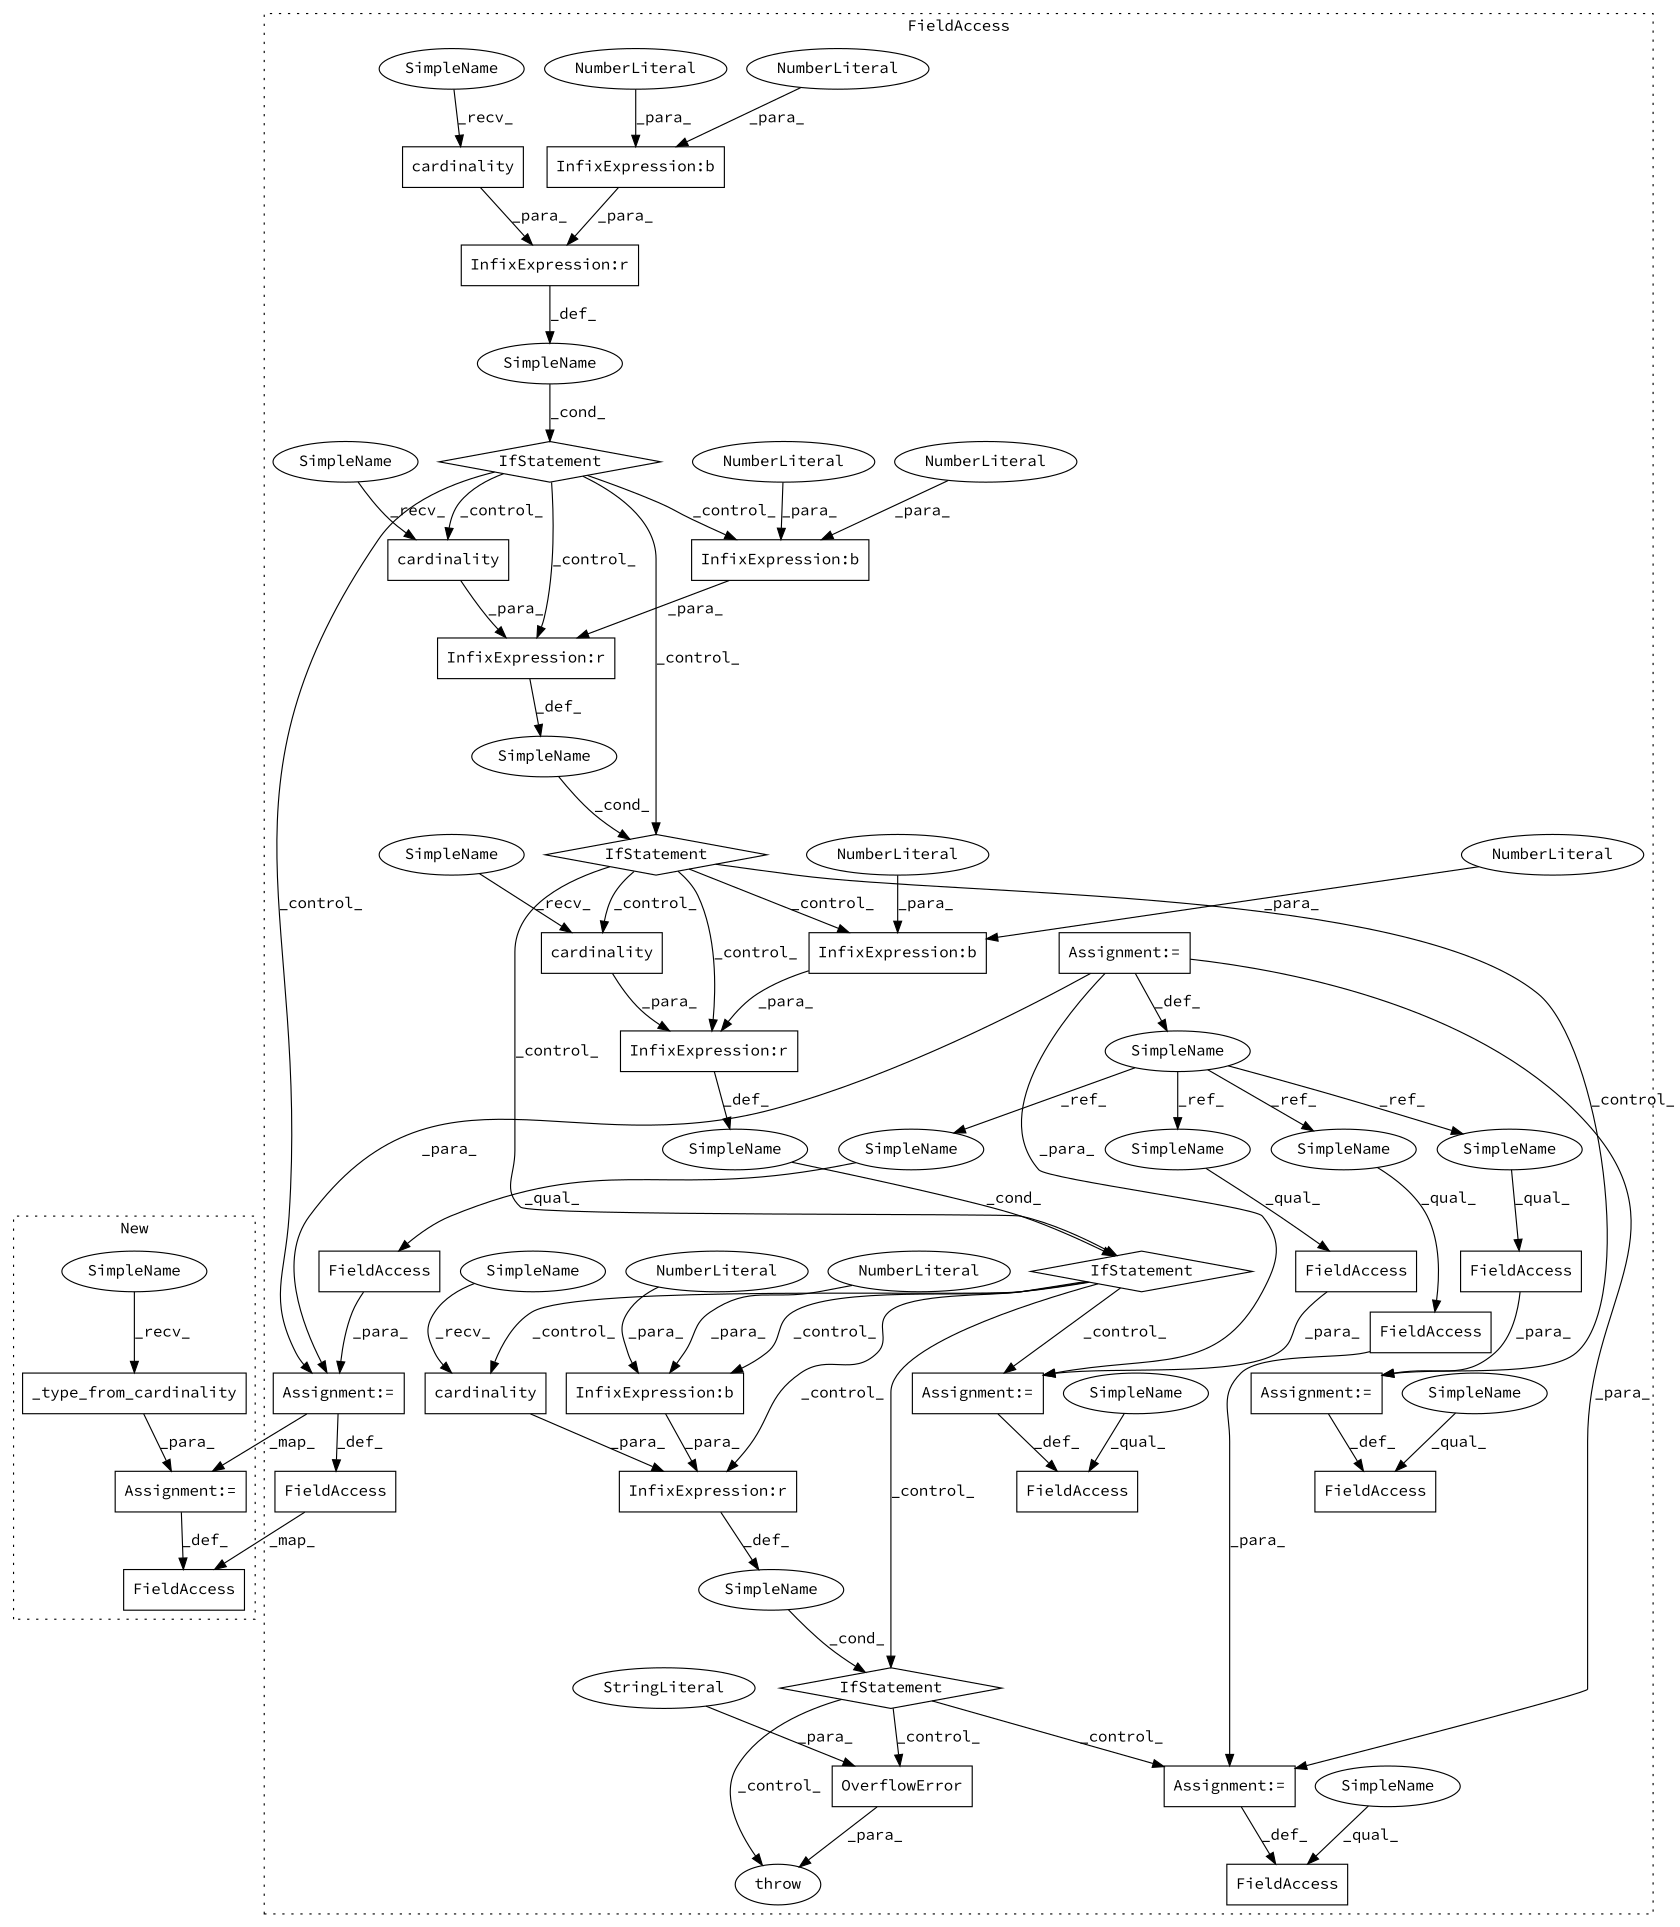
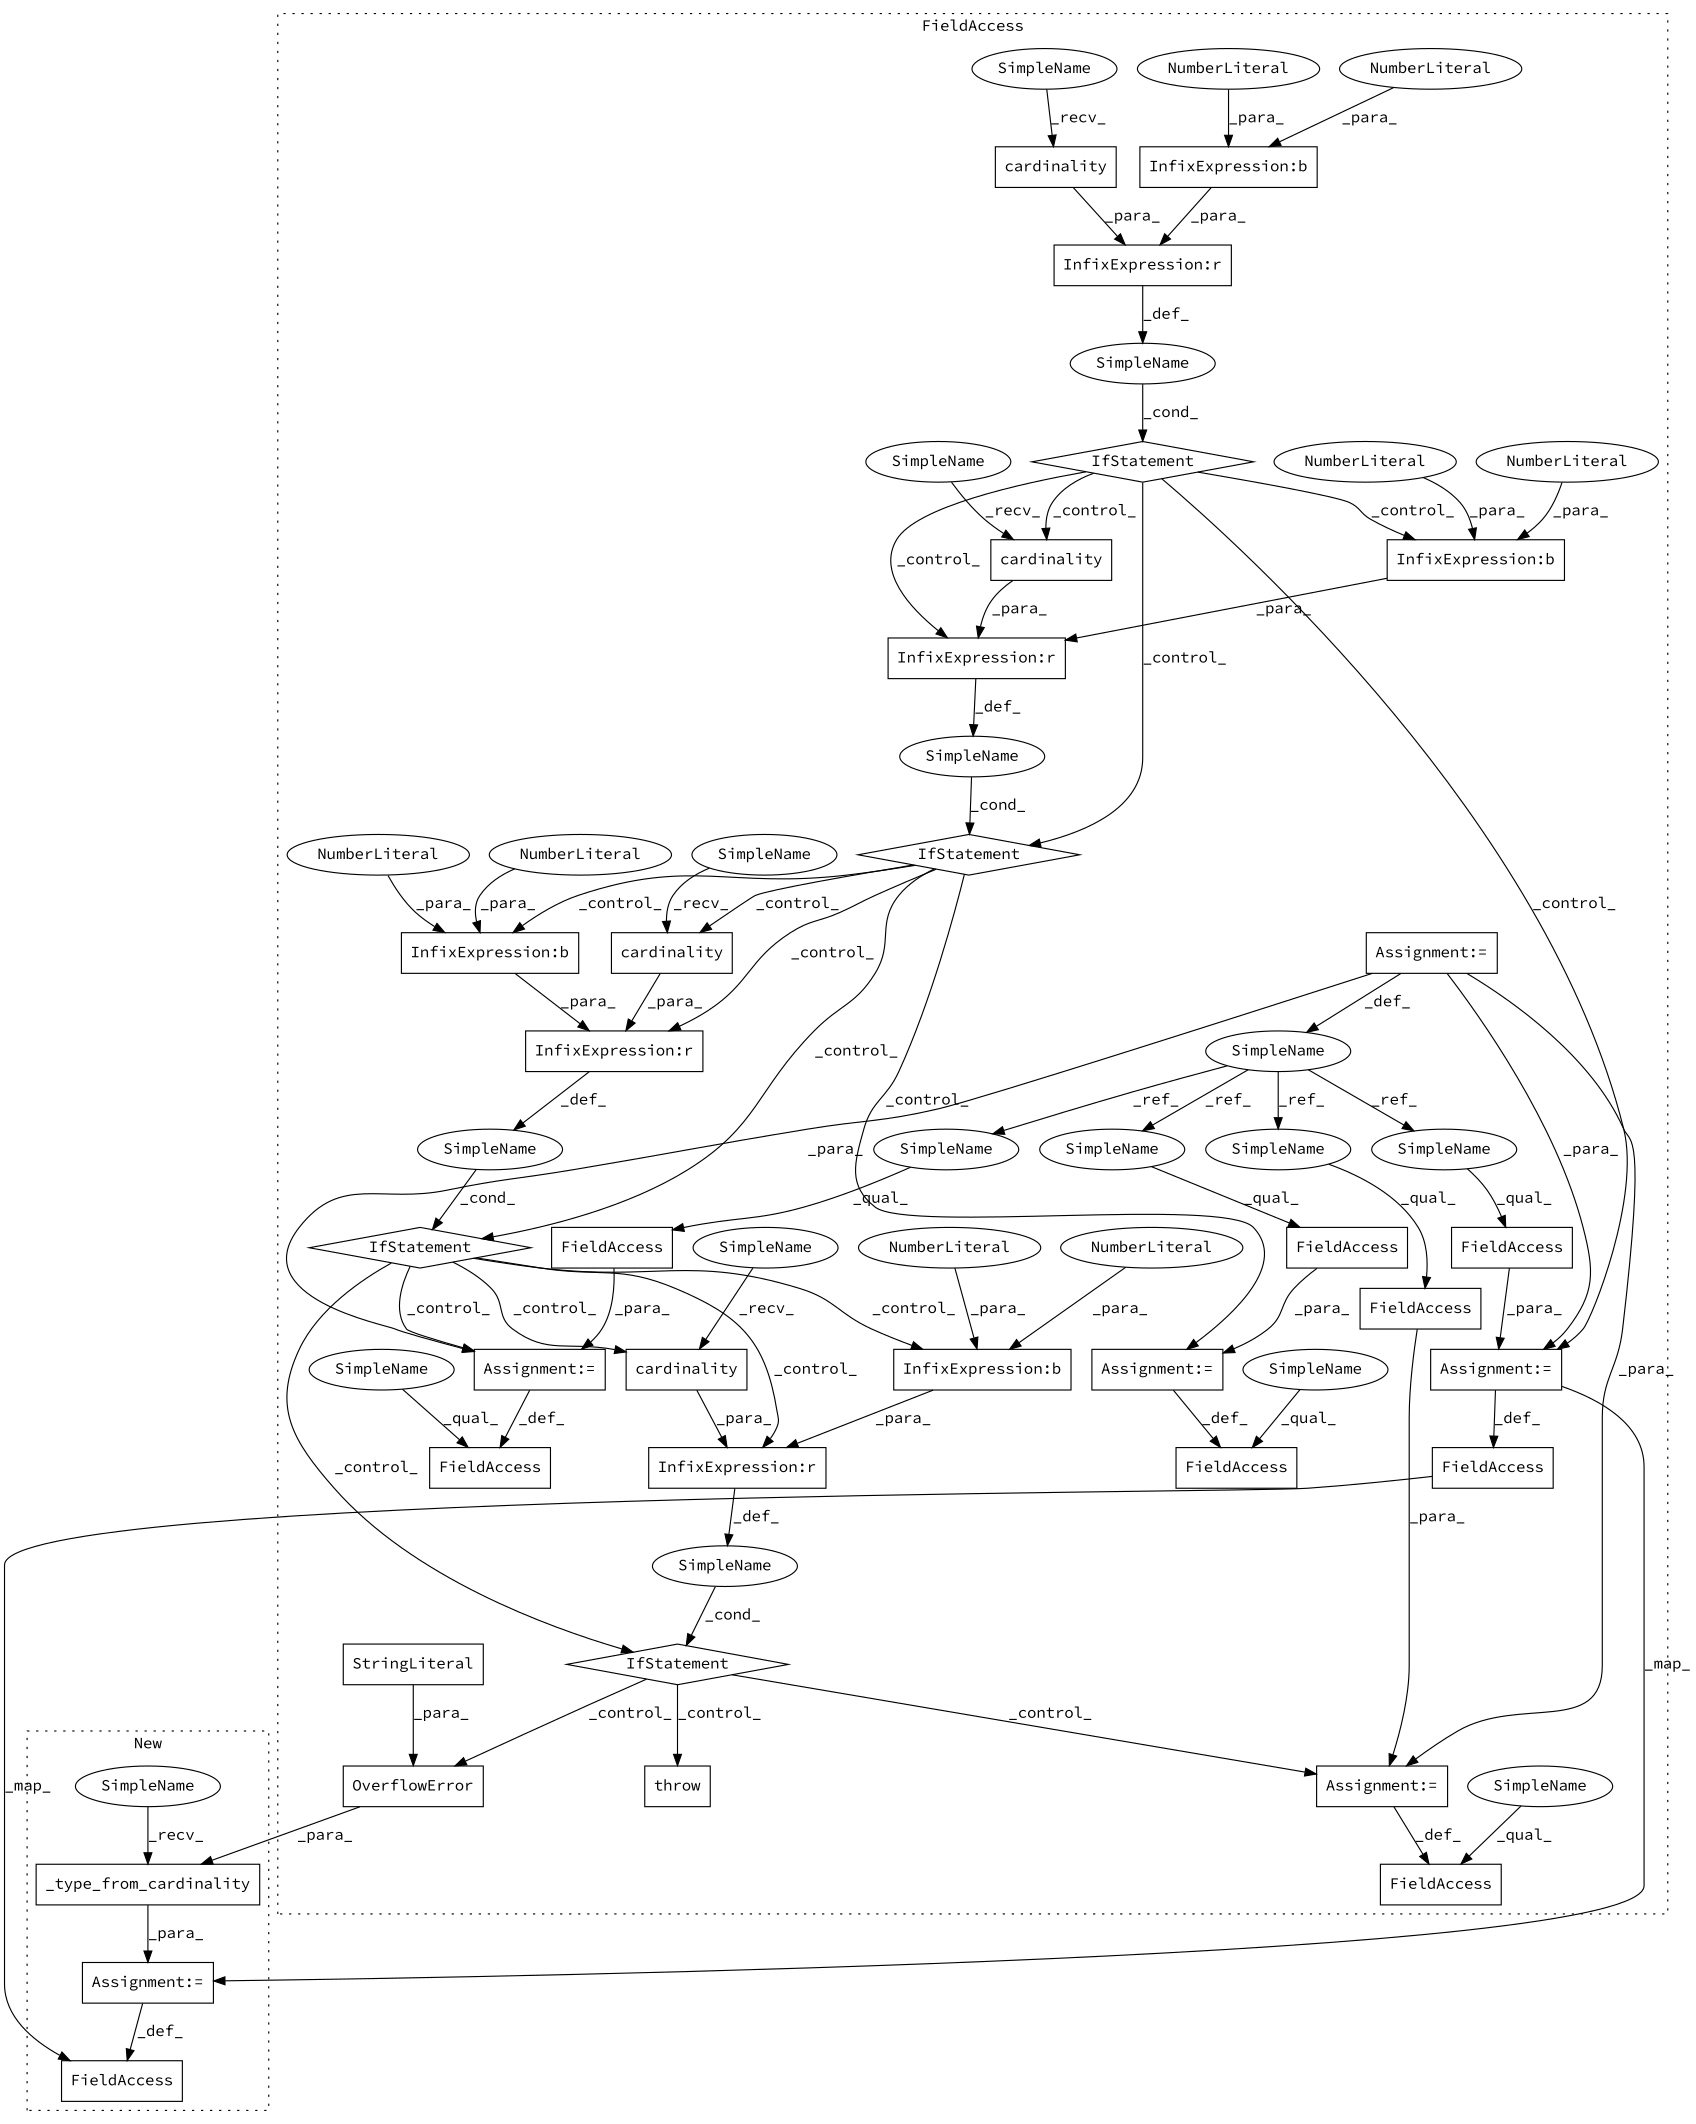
node "StringLiteral": shape ellipse -> box
edge "OverflowError" -> "throw": now "OverflowError" -> "_type_from_cardinality"
node "throw": shape ellipse -> box
